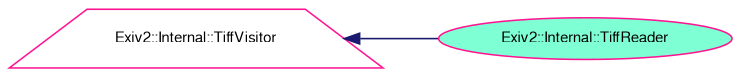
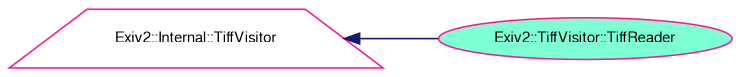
node "Exiv2::Internal::TiffReader": label "Exiv2::Internal::TiffReader" -> "Exiv2::TiffVisitor::TiffReader"
